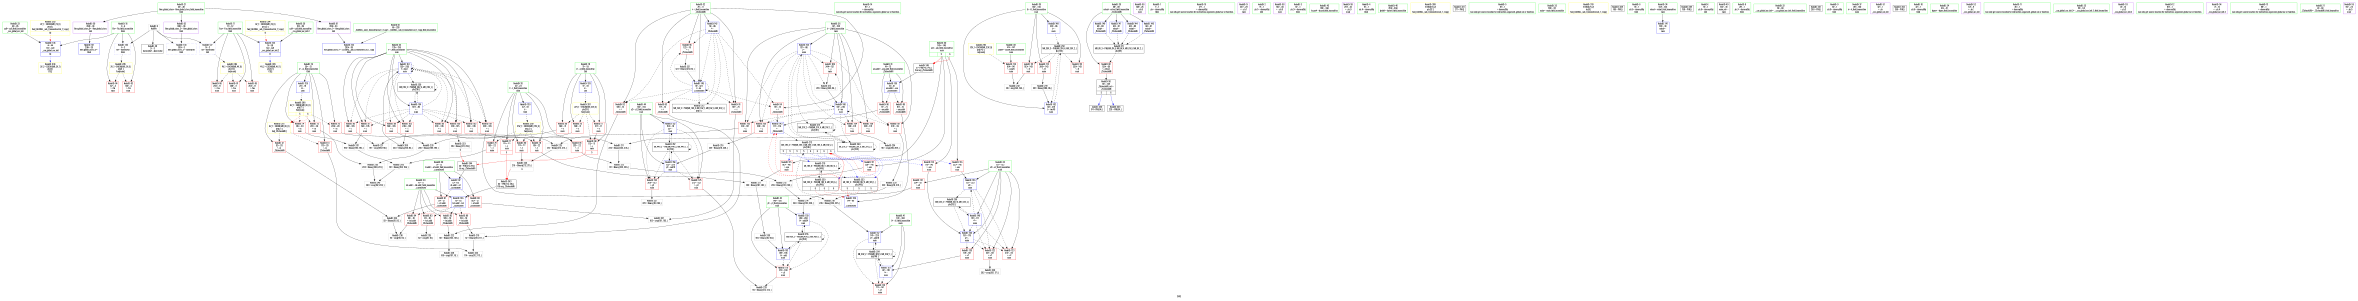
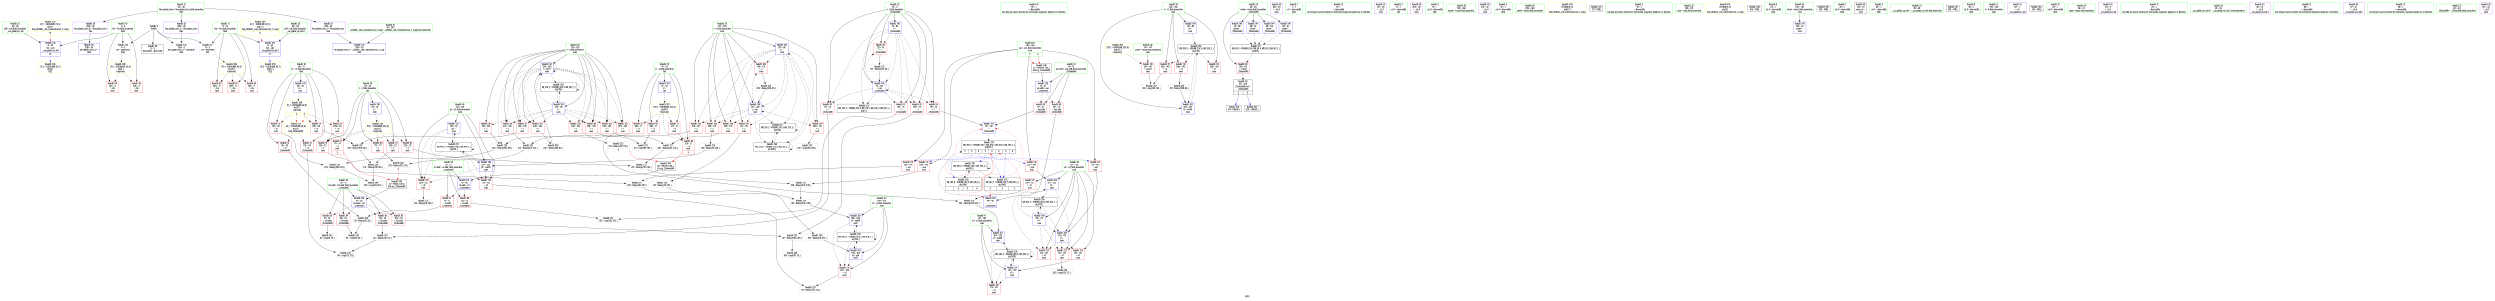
edge "NodeID: 155" -> "NodeID: 212": now "NodeID: 155" -> "NodeID: 108"
edge "NodeID: 161" -> "NodeID: 98": now "NodeID: 161" -> "NodeID: 228"
